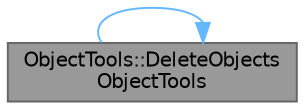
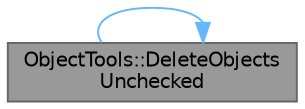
node "ObjectTools::DeleteObjects ObjectTools": label "ObjectTools::DeleteObjects ObjectTools" -> "ObjectTools::DeleteObjects Unchecked"
